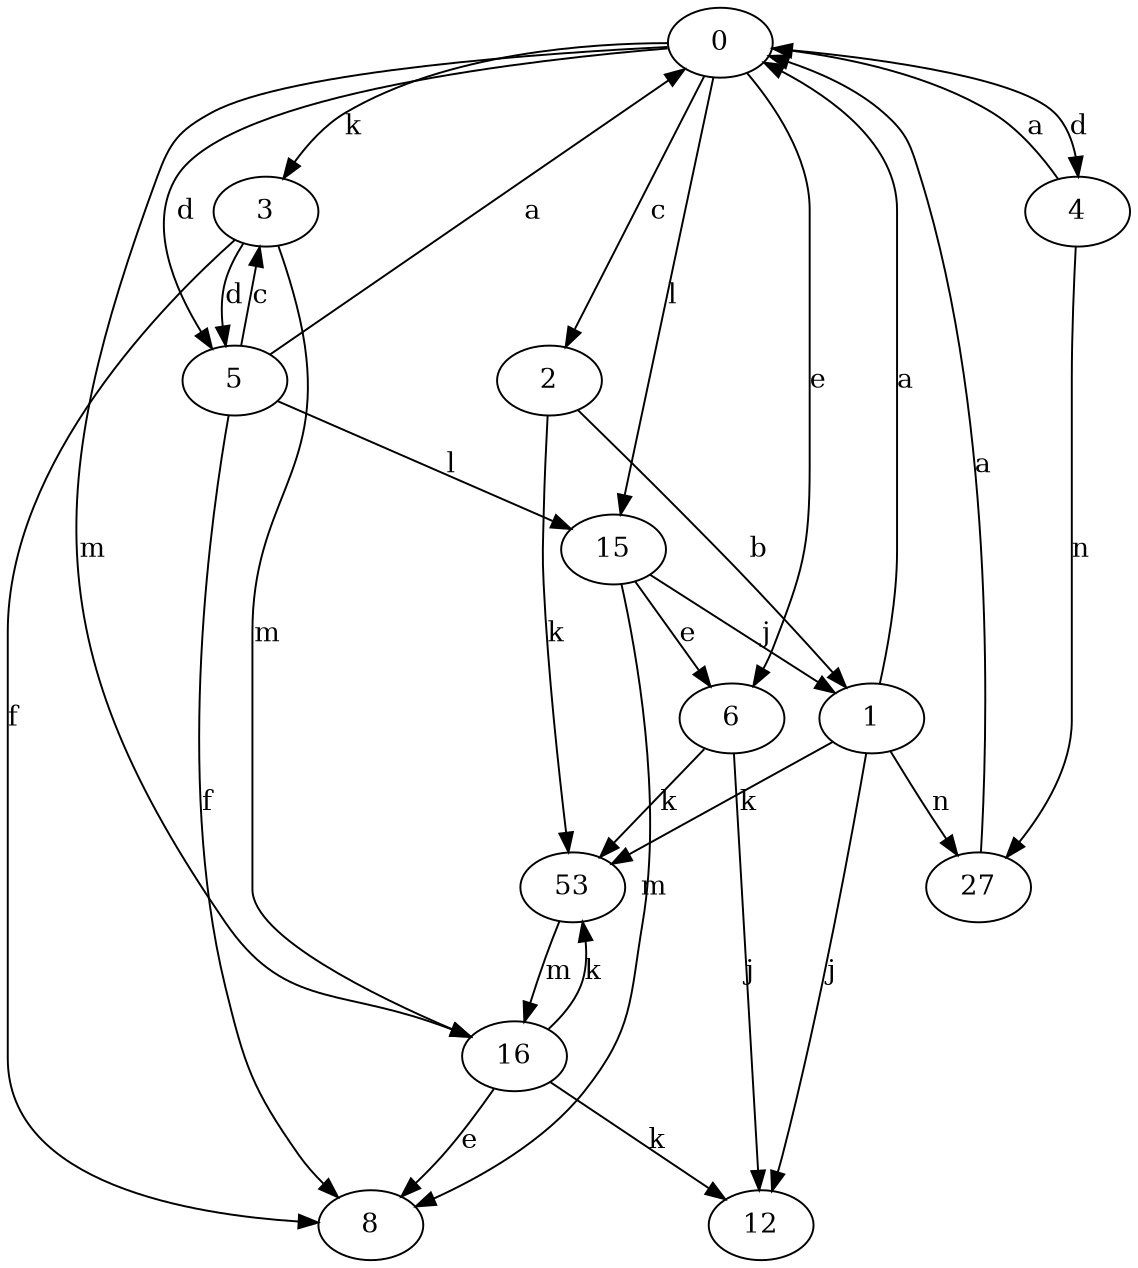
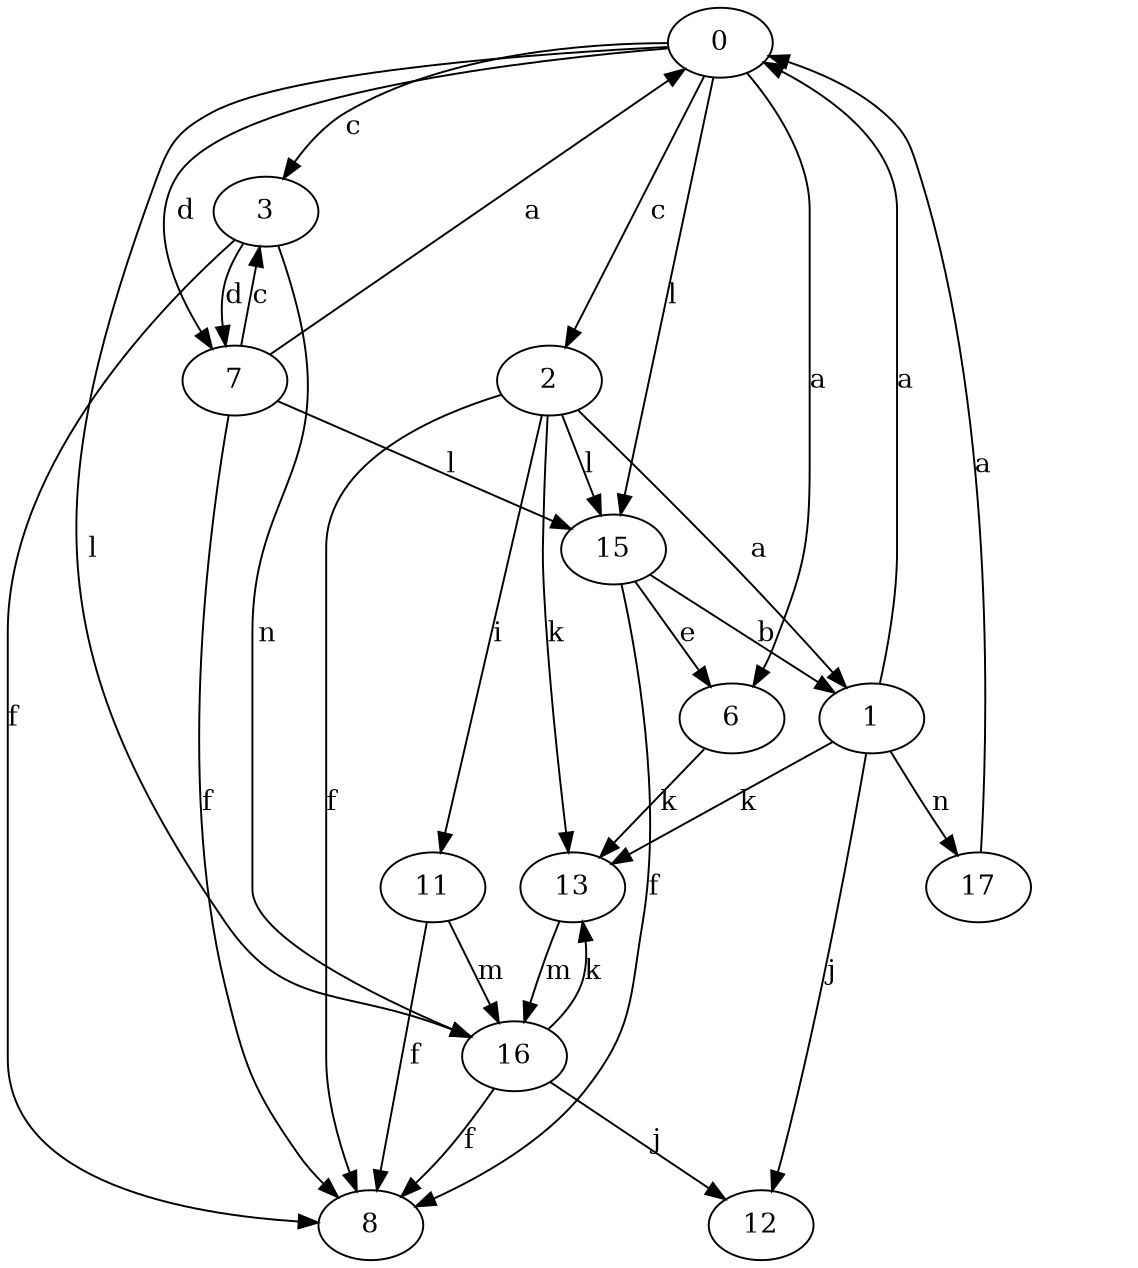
edge "0" -> "3": label "k" -> "c"
node "4": removed
node "5": label "5" -> "7"
edge "0" -> "6": label "e" -> "a"
edge "2" -> "15": added, label "l"
edge "0" -> "16": label "m" -> "l"
edge "2" -> "1": label "b" -> "a"
edge "3" -> "16": label "m" -> "n"
edge "15" -> "1": label "j" -> "b"
edge "2" -> "8": added, label "f"
node "11": added
node "53": label "53" -> "13"
edge "15" -> "8": label "m" -> "f"
node "27": label "27" -> "17"
edge "6" -> "12": removed, label "j"
edge "16" -> "8": label "e" -> "f"
edge "16" -> "12": label "k" -> "j"
